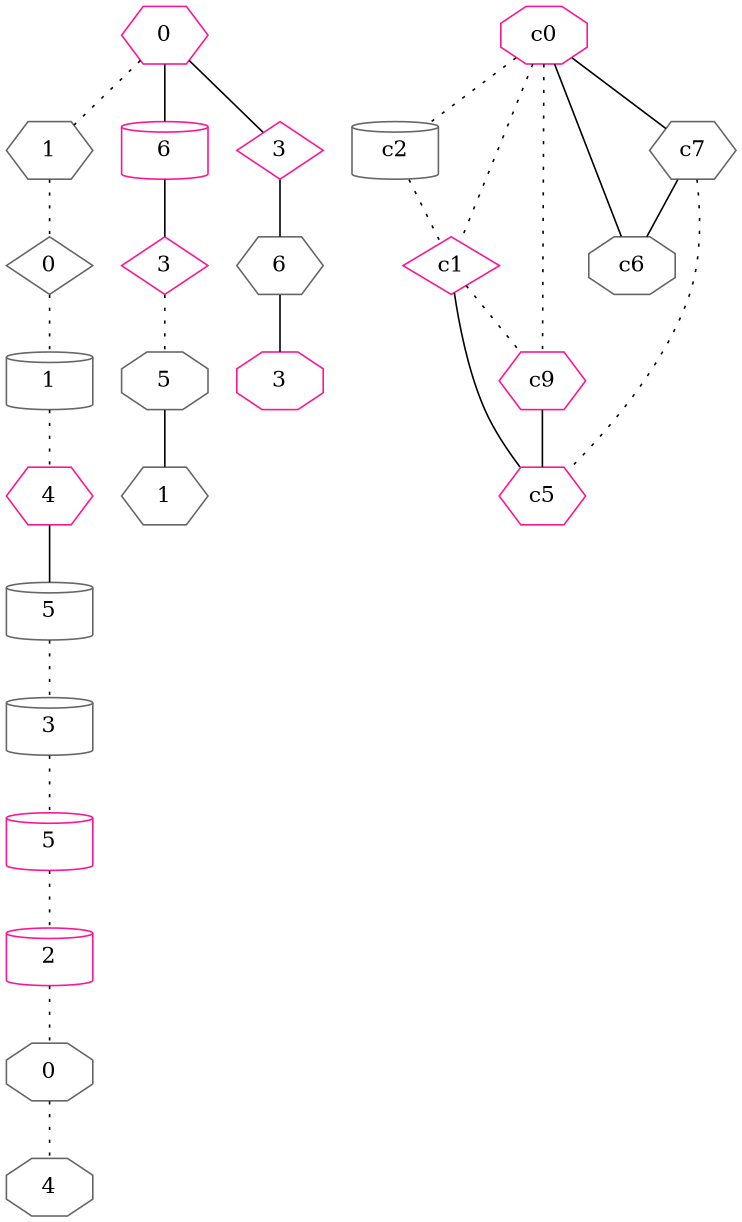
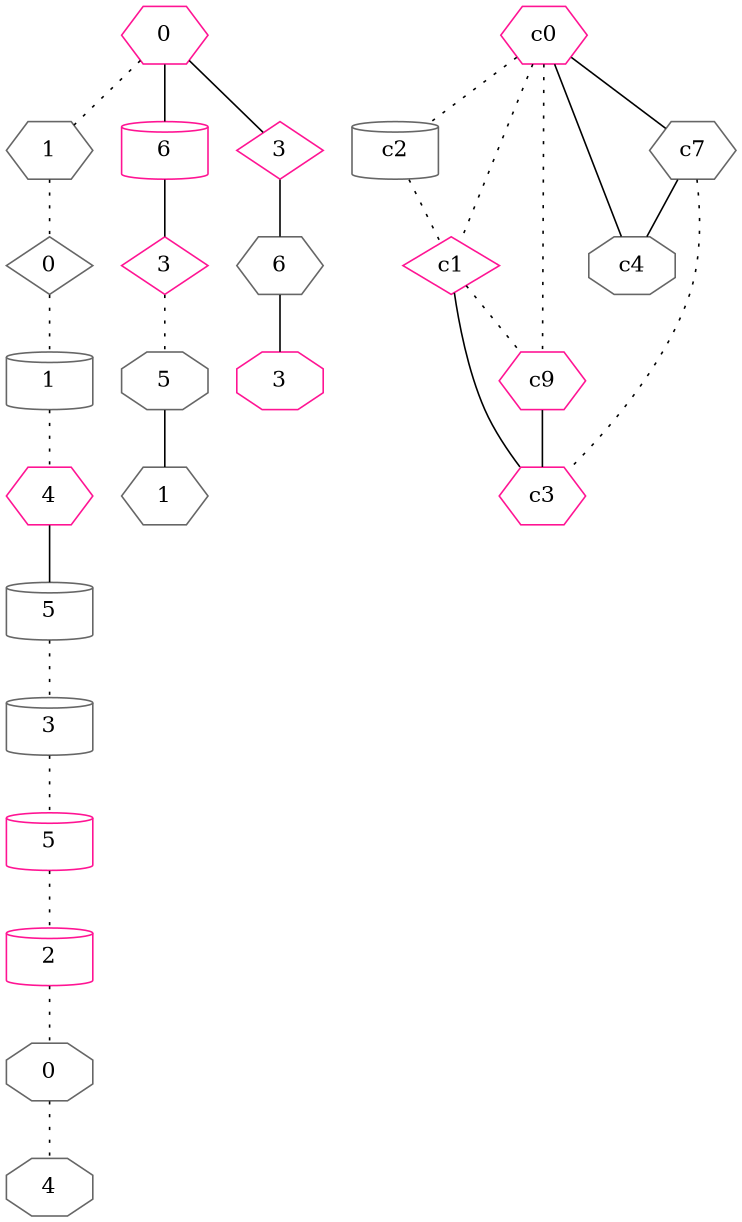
node "c0": shape octagon -> hexagon
node "c6": label "c6" -> "c4"
node "c5": label "c5" -> "c3"
